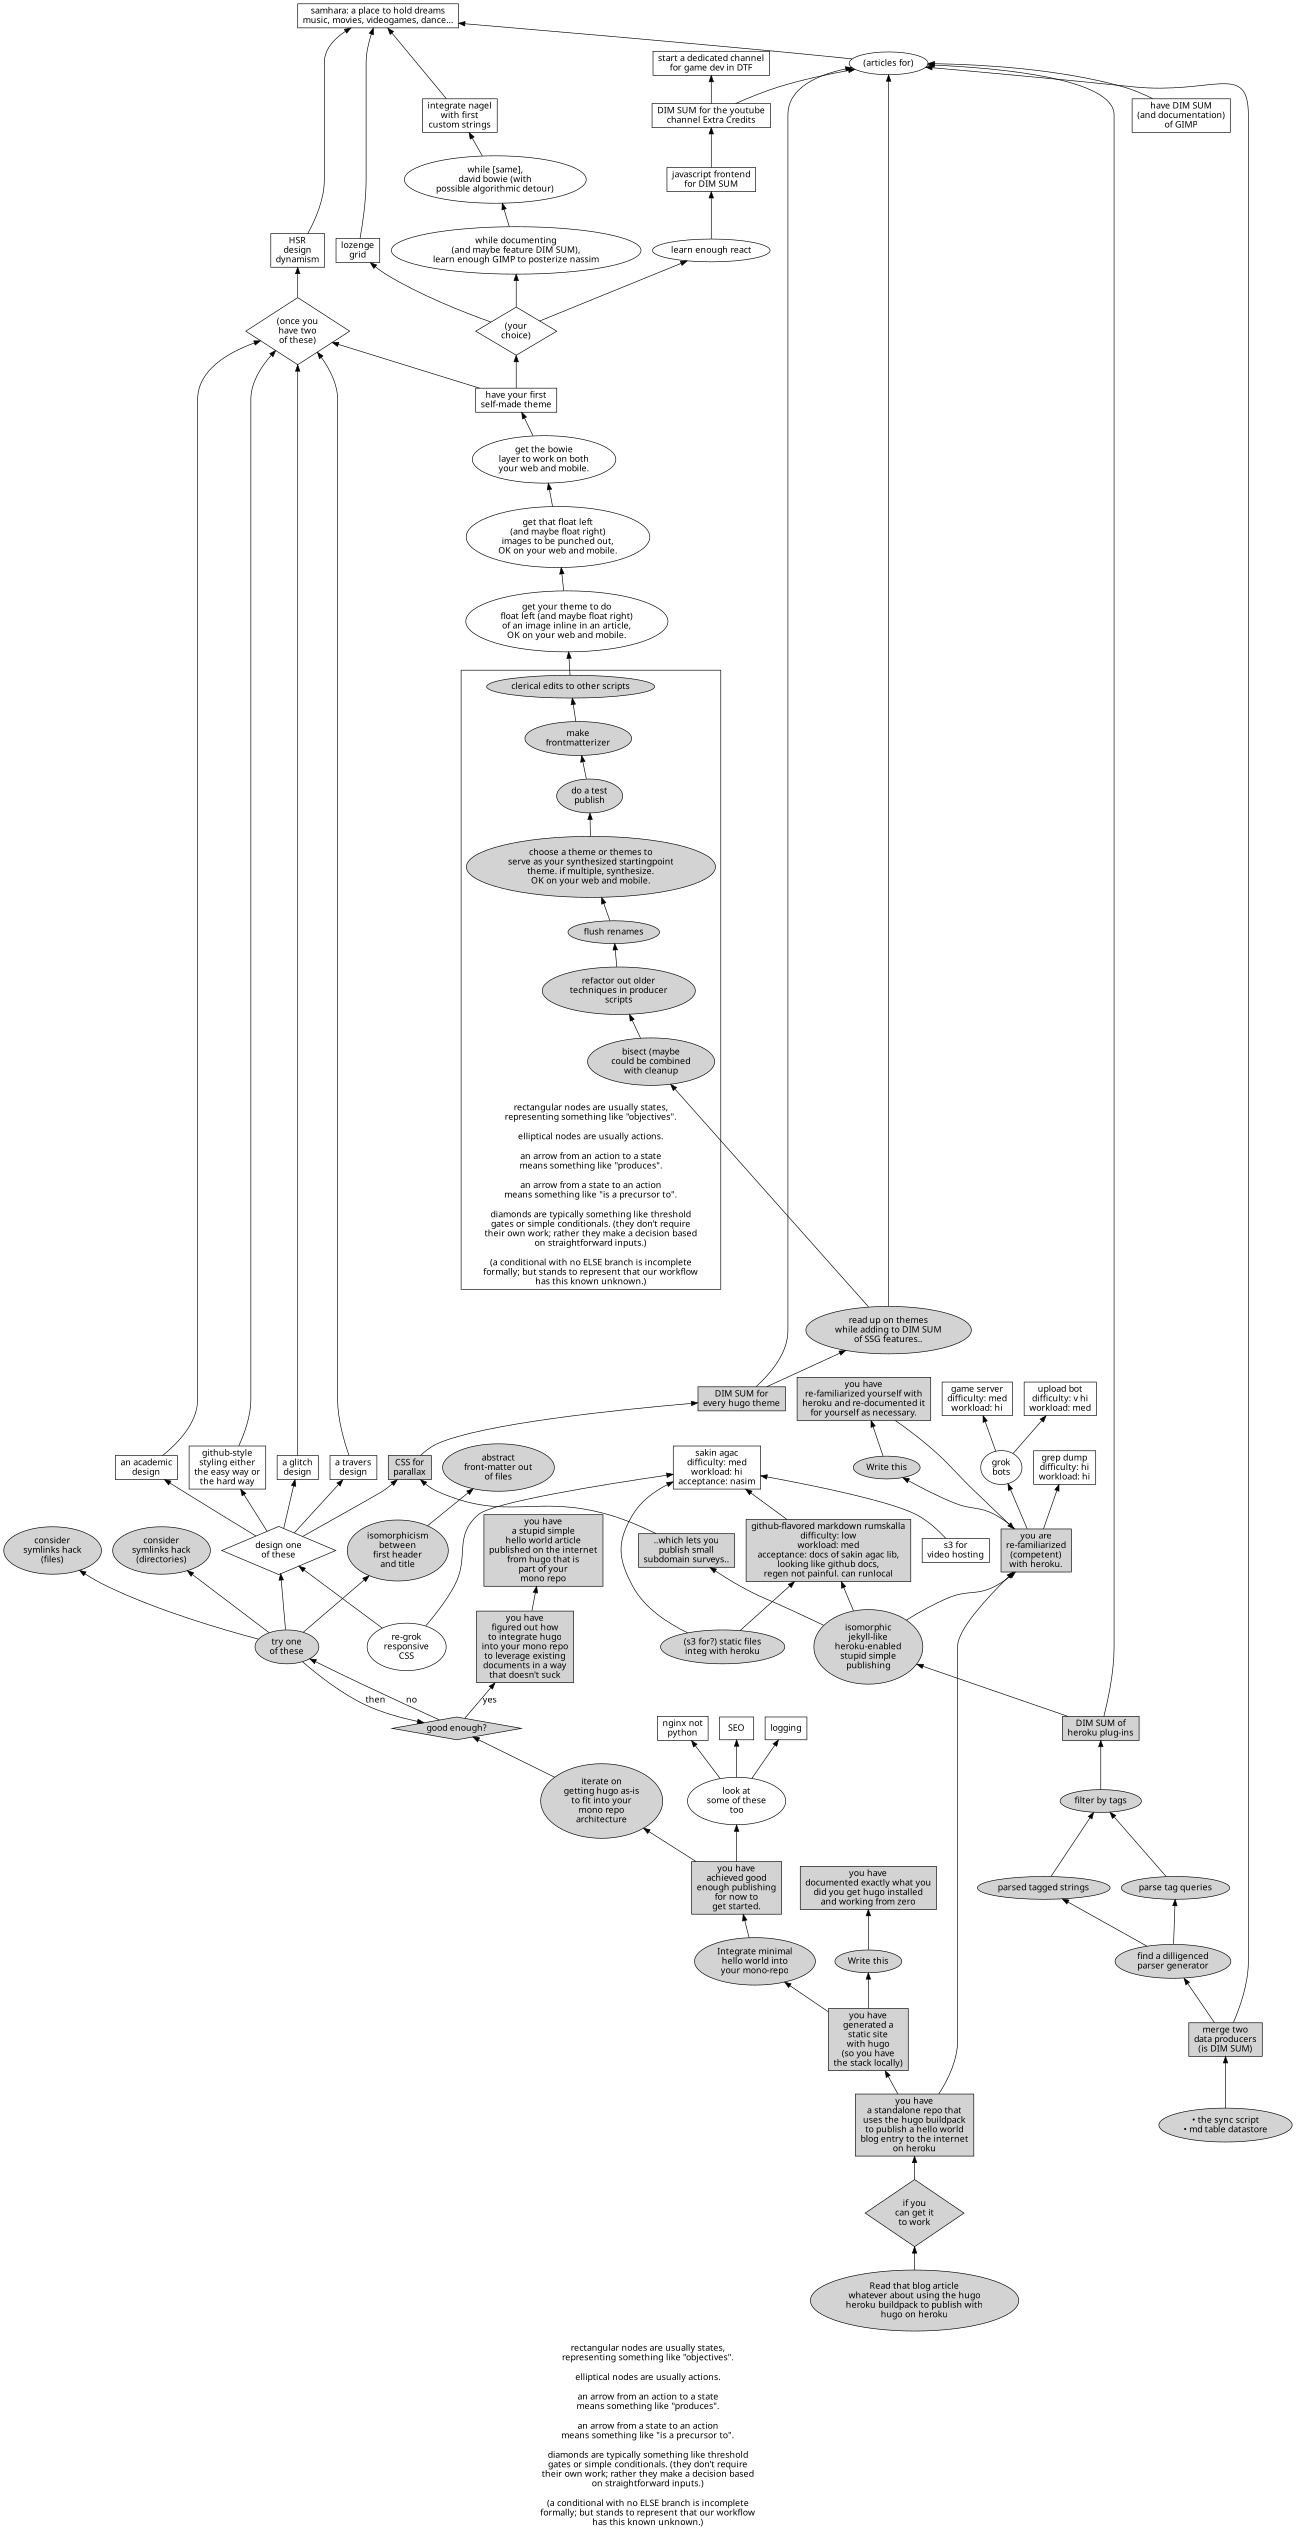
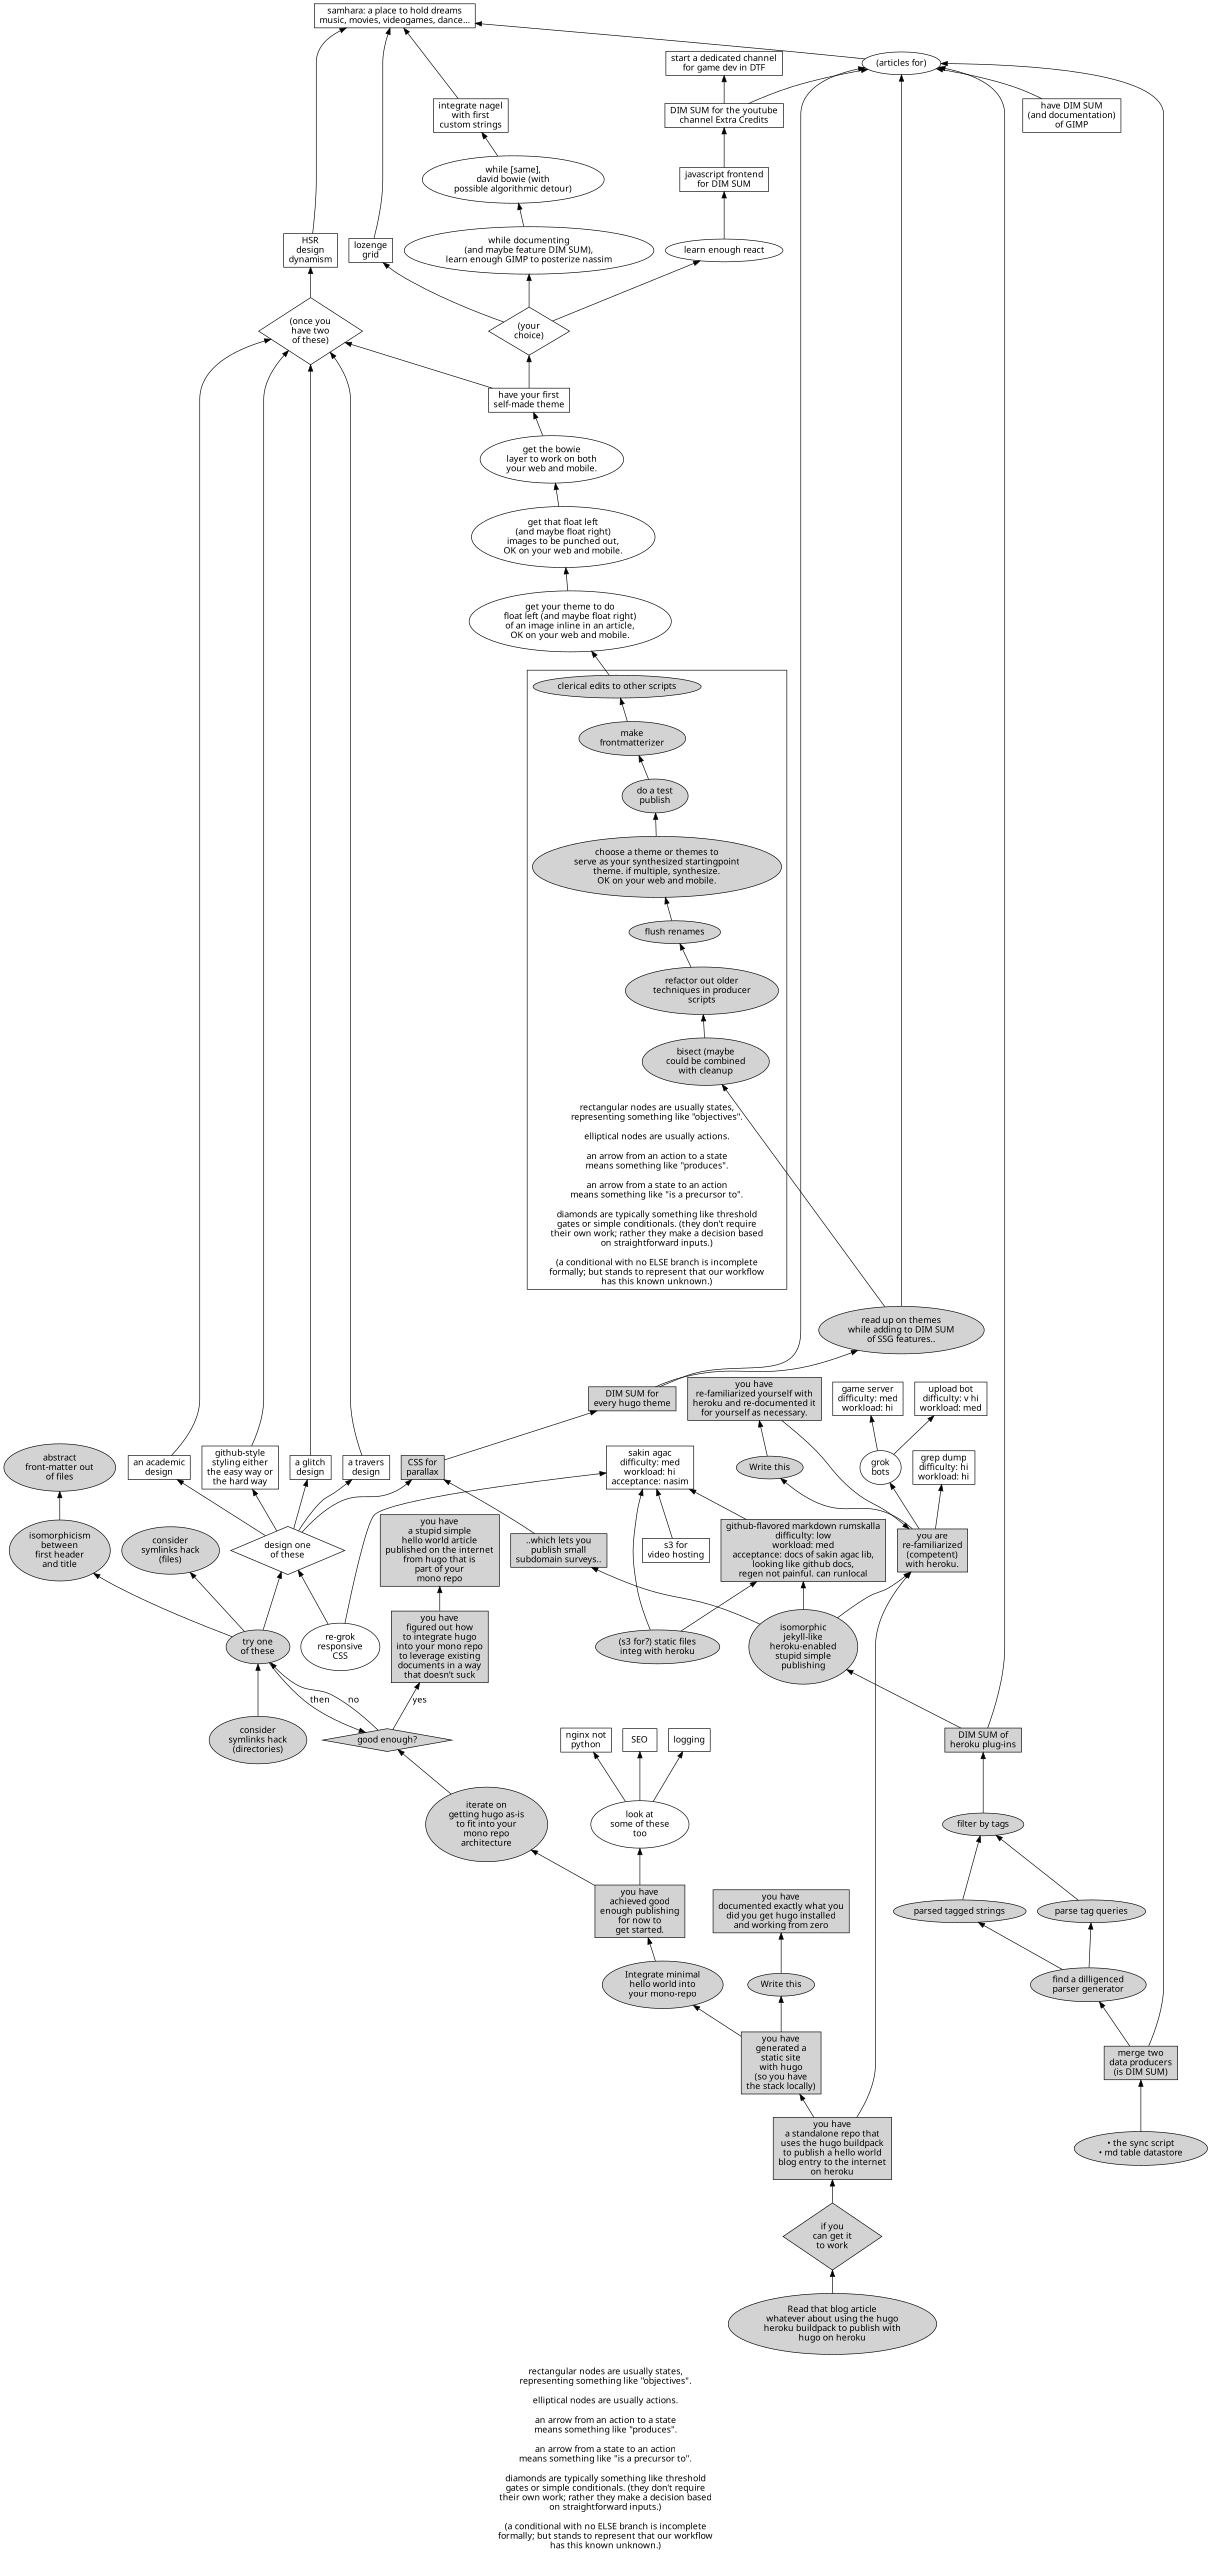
edge "try one of these" -> "consider symlinks hack (directories)": reversed
